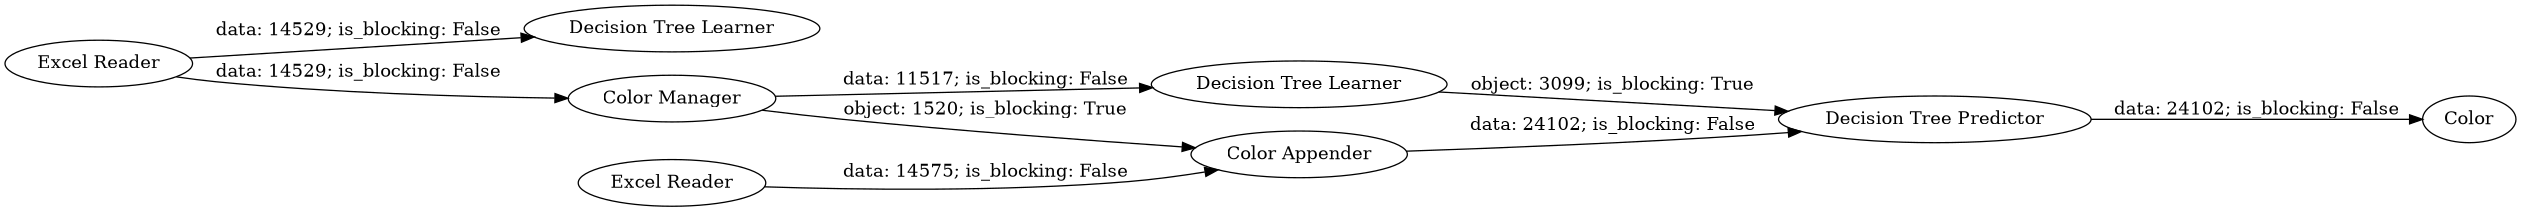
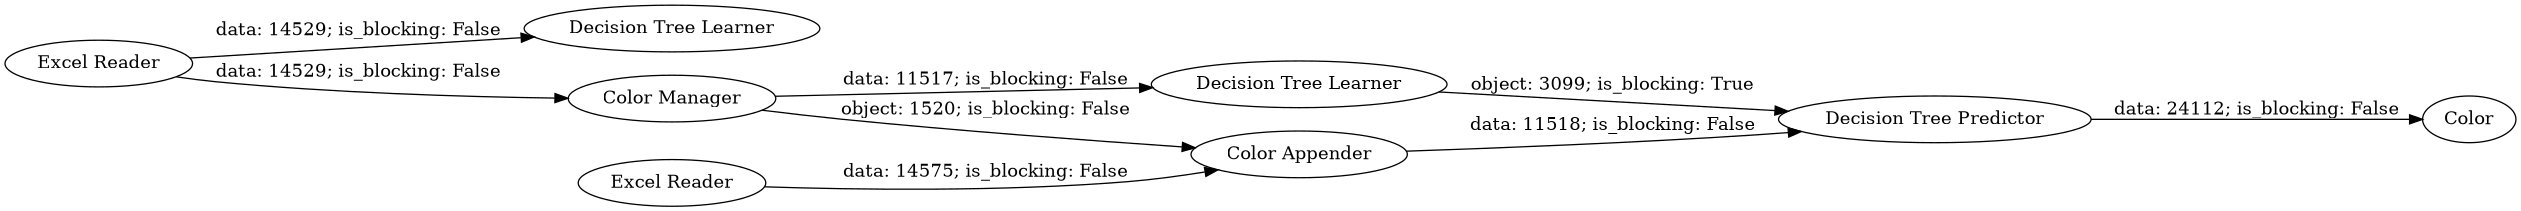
edge "Color Manager" -> "Color Appender": label "object: 1520; is_blocking: True" -> "object: 1520; is_blocking: False"
edge "Decision Tree Predictor" -> "Color": label "data: 24102; is_blocking: False" -> "data: 24112; is_blocking: False"
edge "Color Appender" -> "Decision Tree Predictor": label "data: 24102; is_blocking: False" -> "data: 11518; is_blocking: False"
